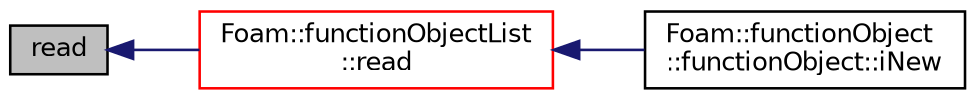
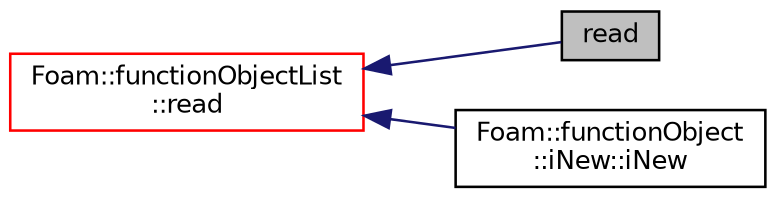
edge "Foam::functionObjectList ::read" -> "read": reversed
node "Foam::functionObject ::functionObject::iNew": label "Foam::functionObject ::functionObject::iNew" -> "Foam::functionObject ::iNew::iNew"
